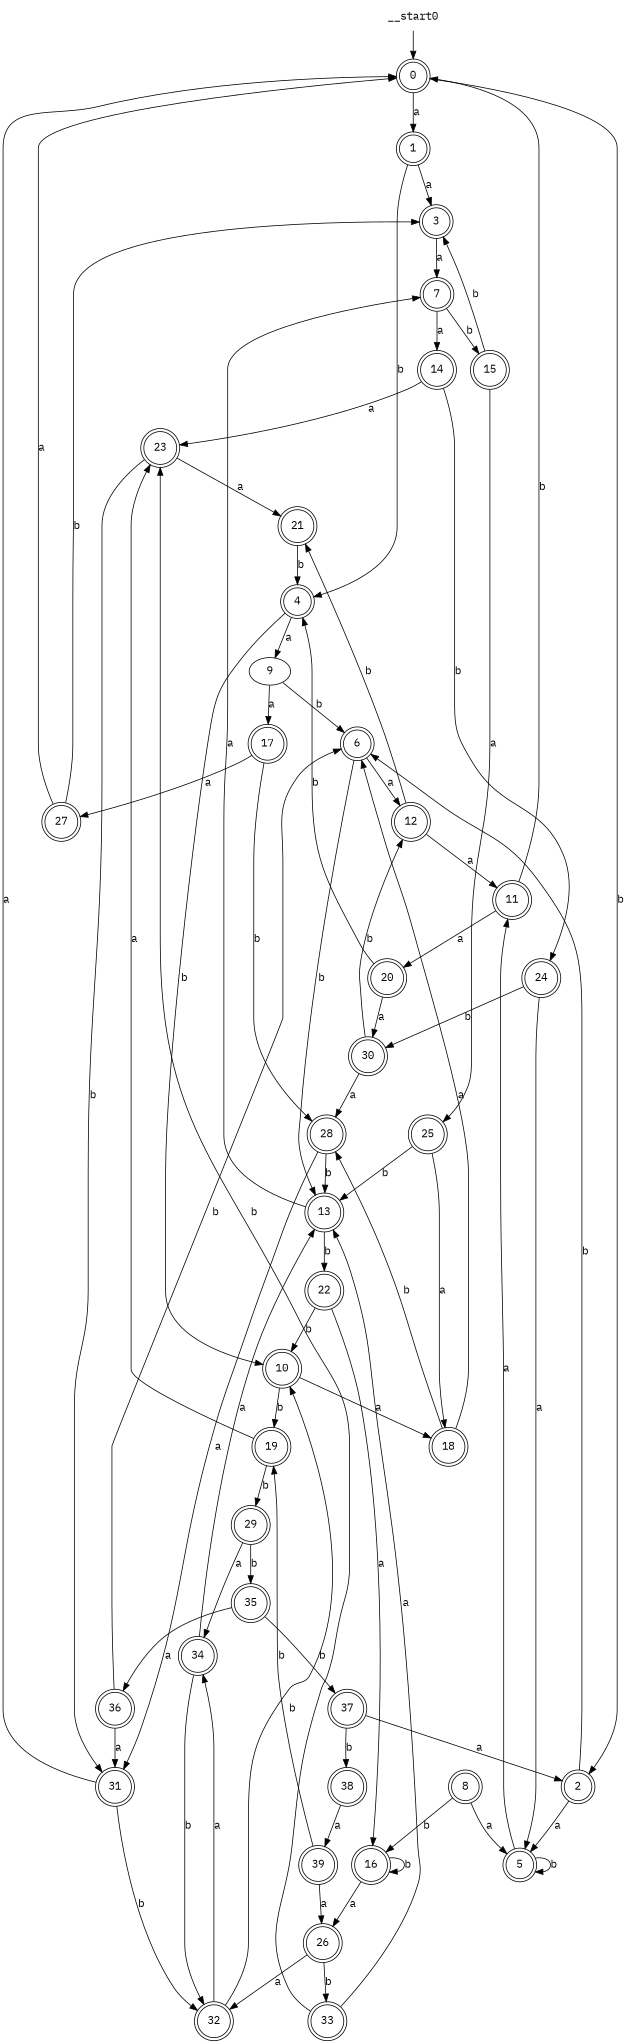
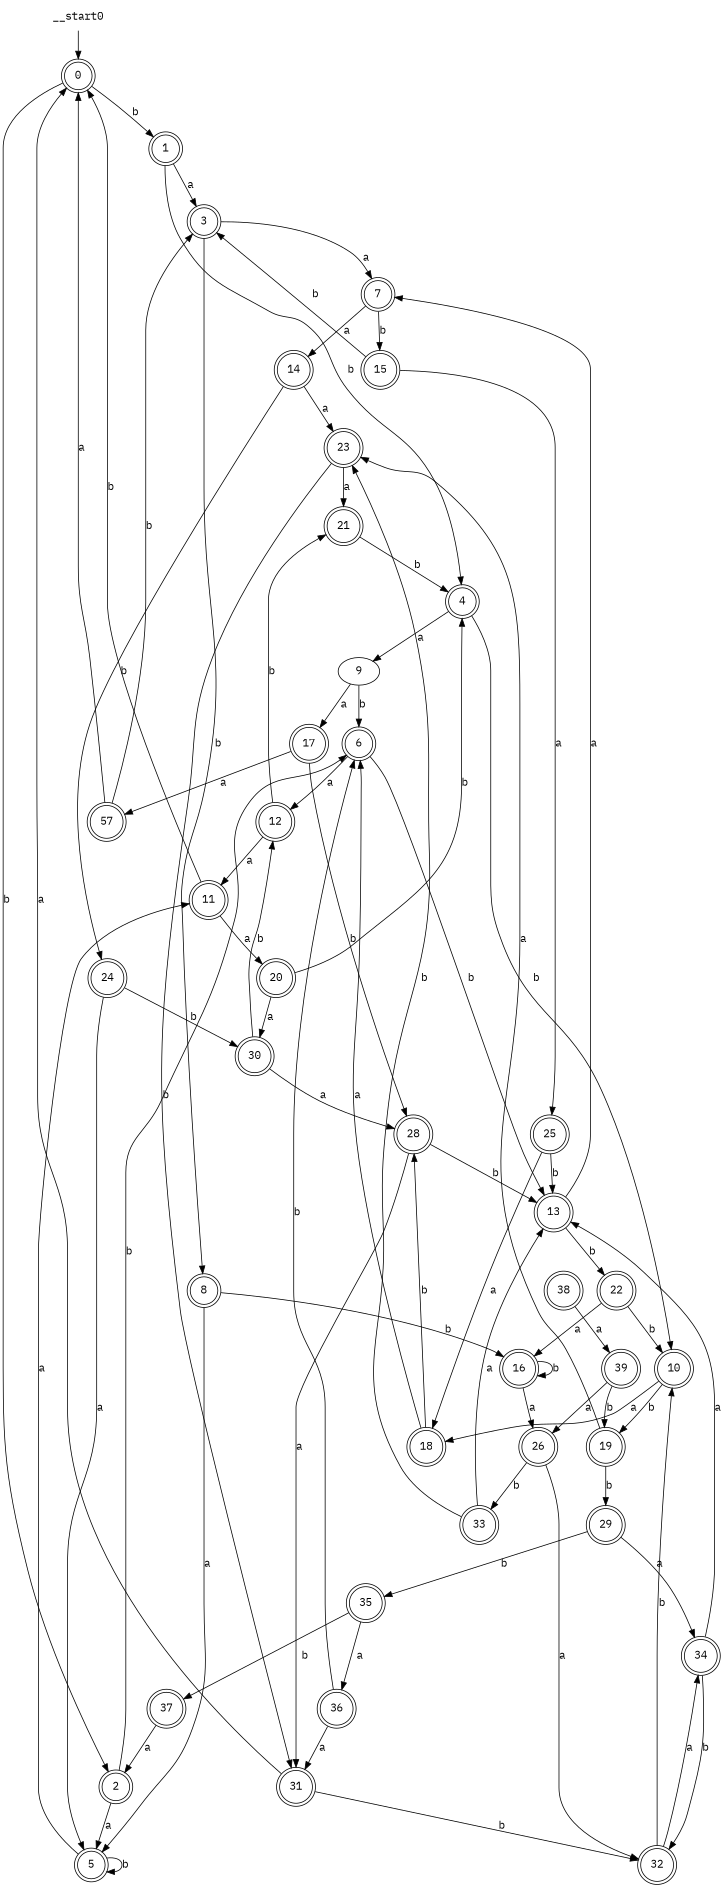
edge "0" -> "1": label "a" -> "b"
edge "3" -> "8": added, label "b"
node "27": label "27" -> "57"
edge "37" -> "38": removed, label "b"
